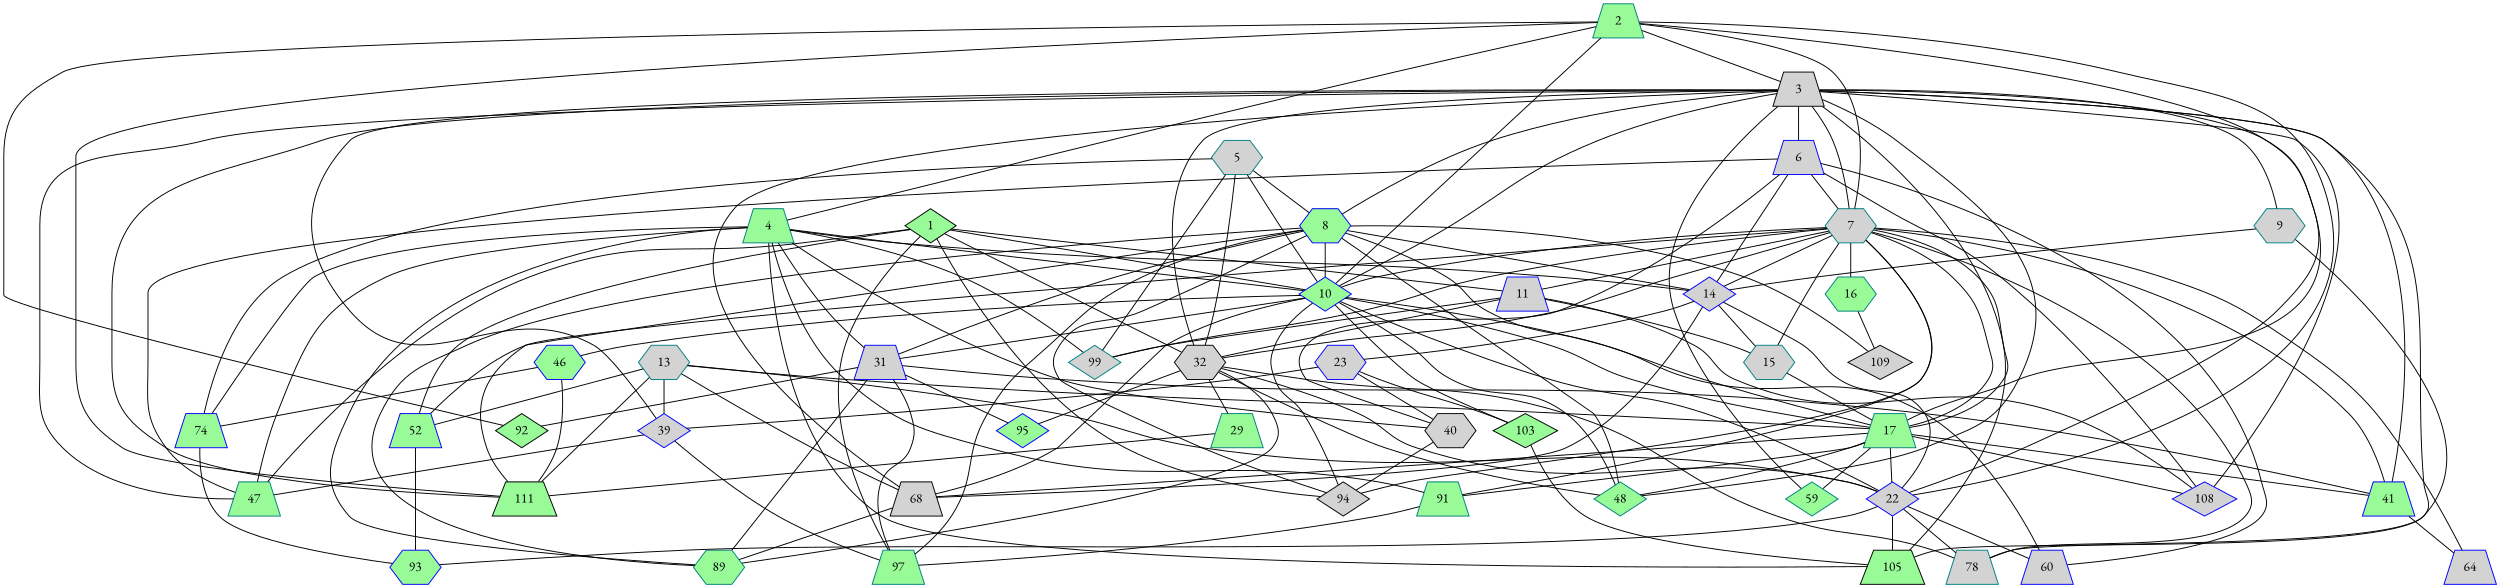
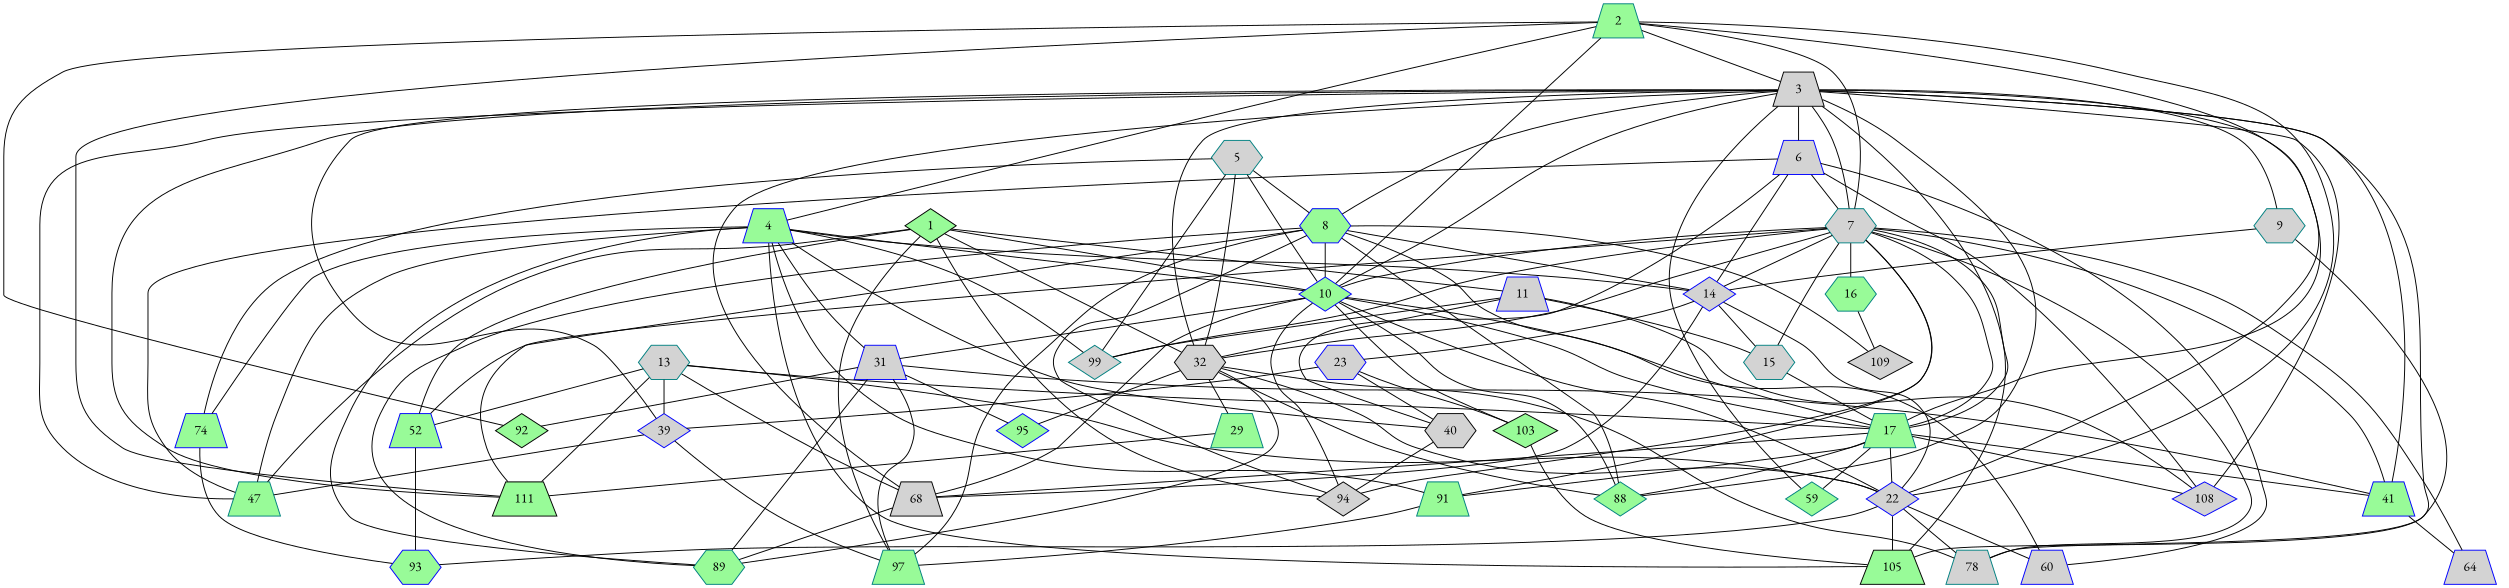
node "4": color teal -> blue
edge "7" -- "11": removed
edge "8" -- "31": removed
node "46": removed
node "48": label "48" -> "88"
